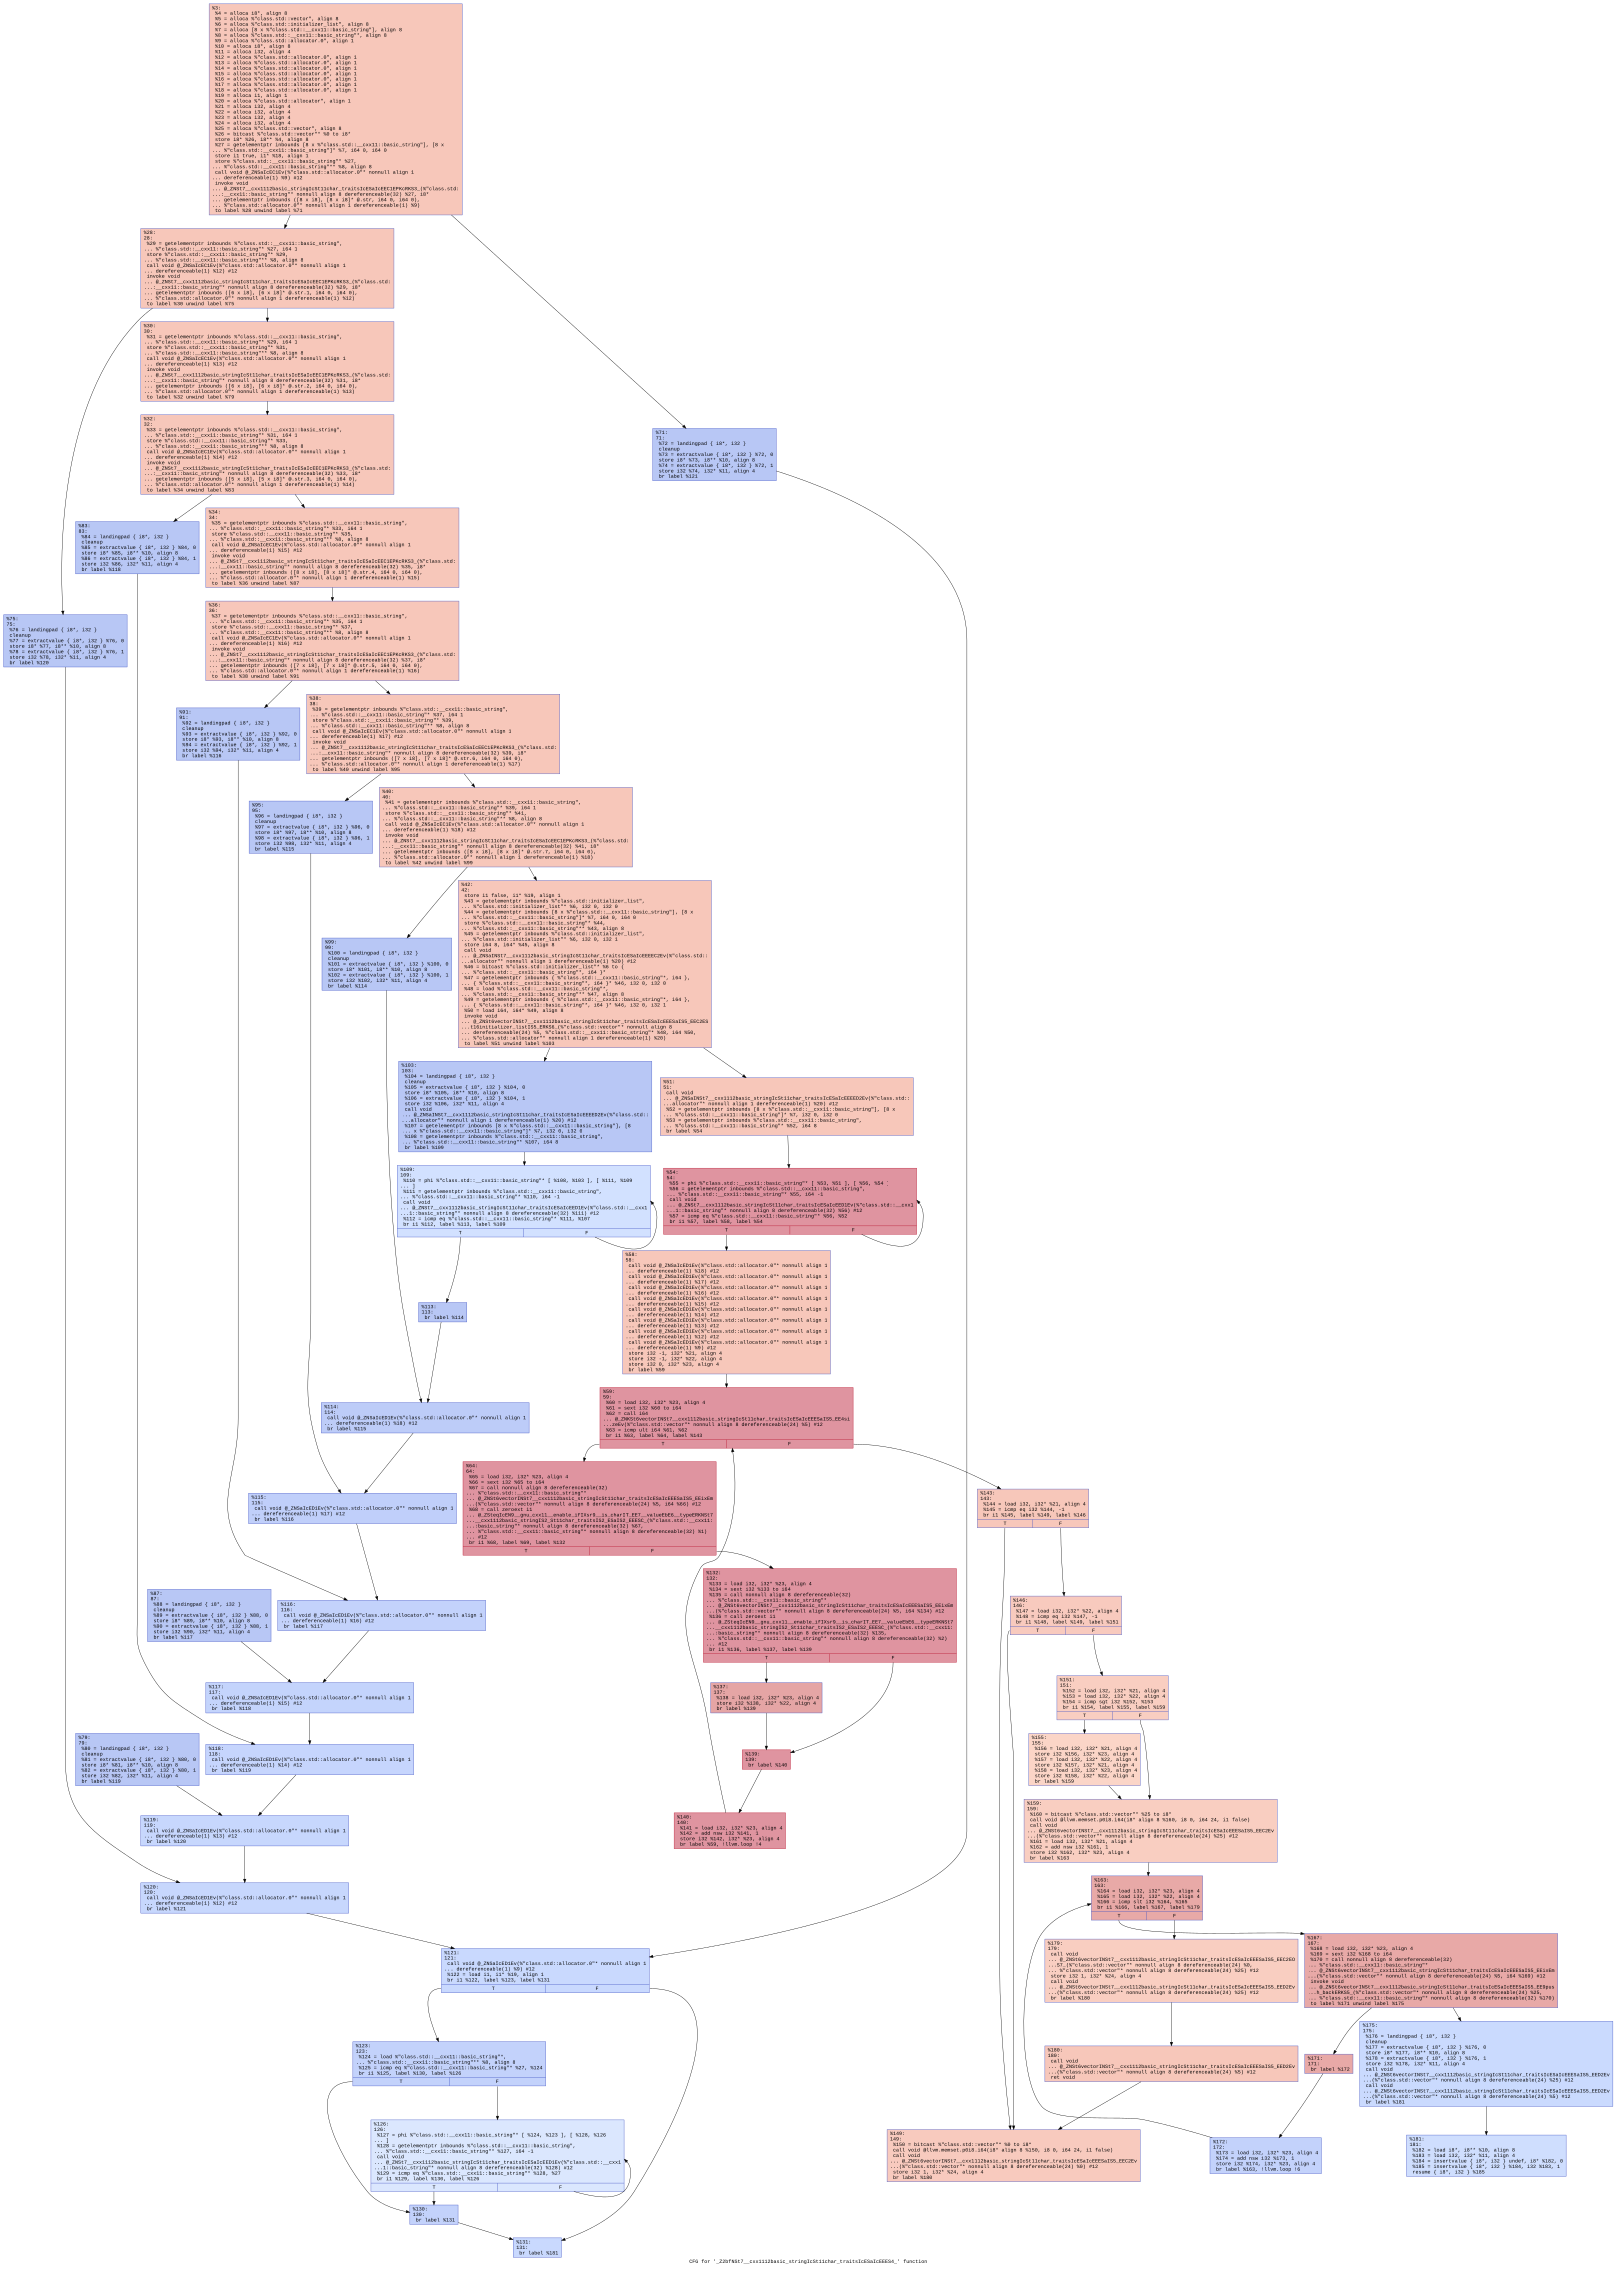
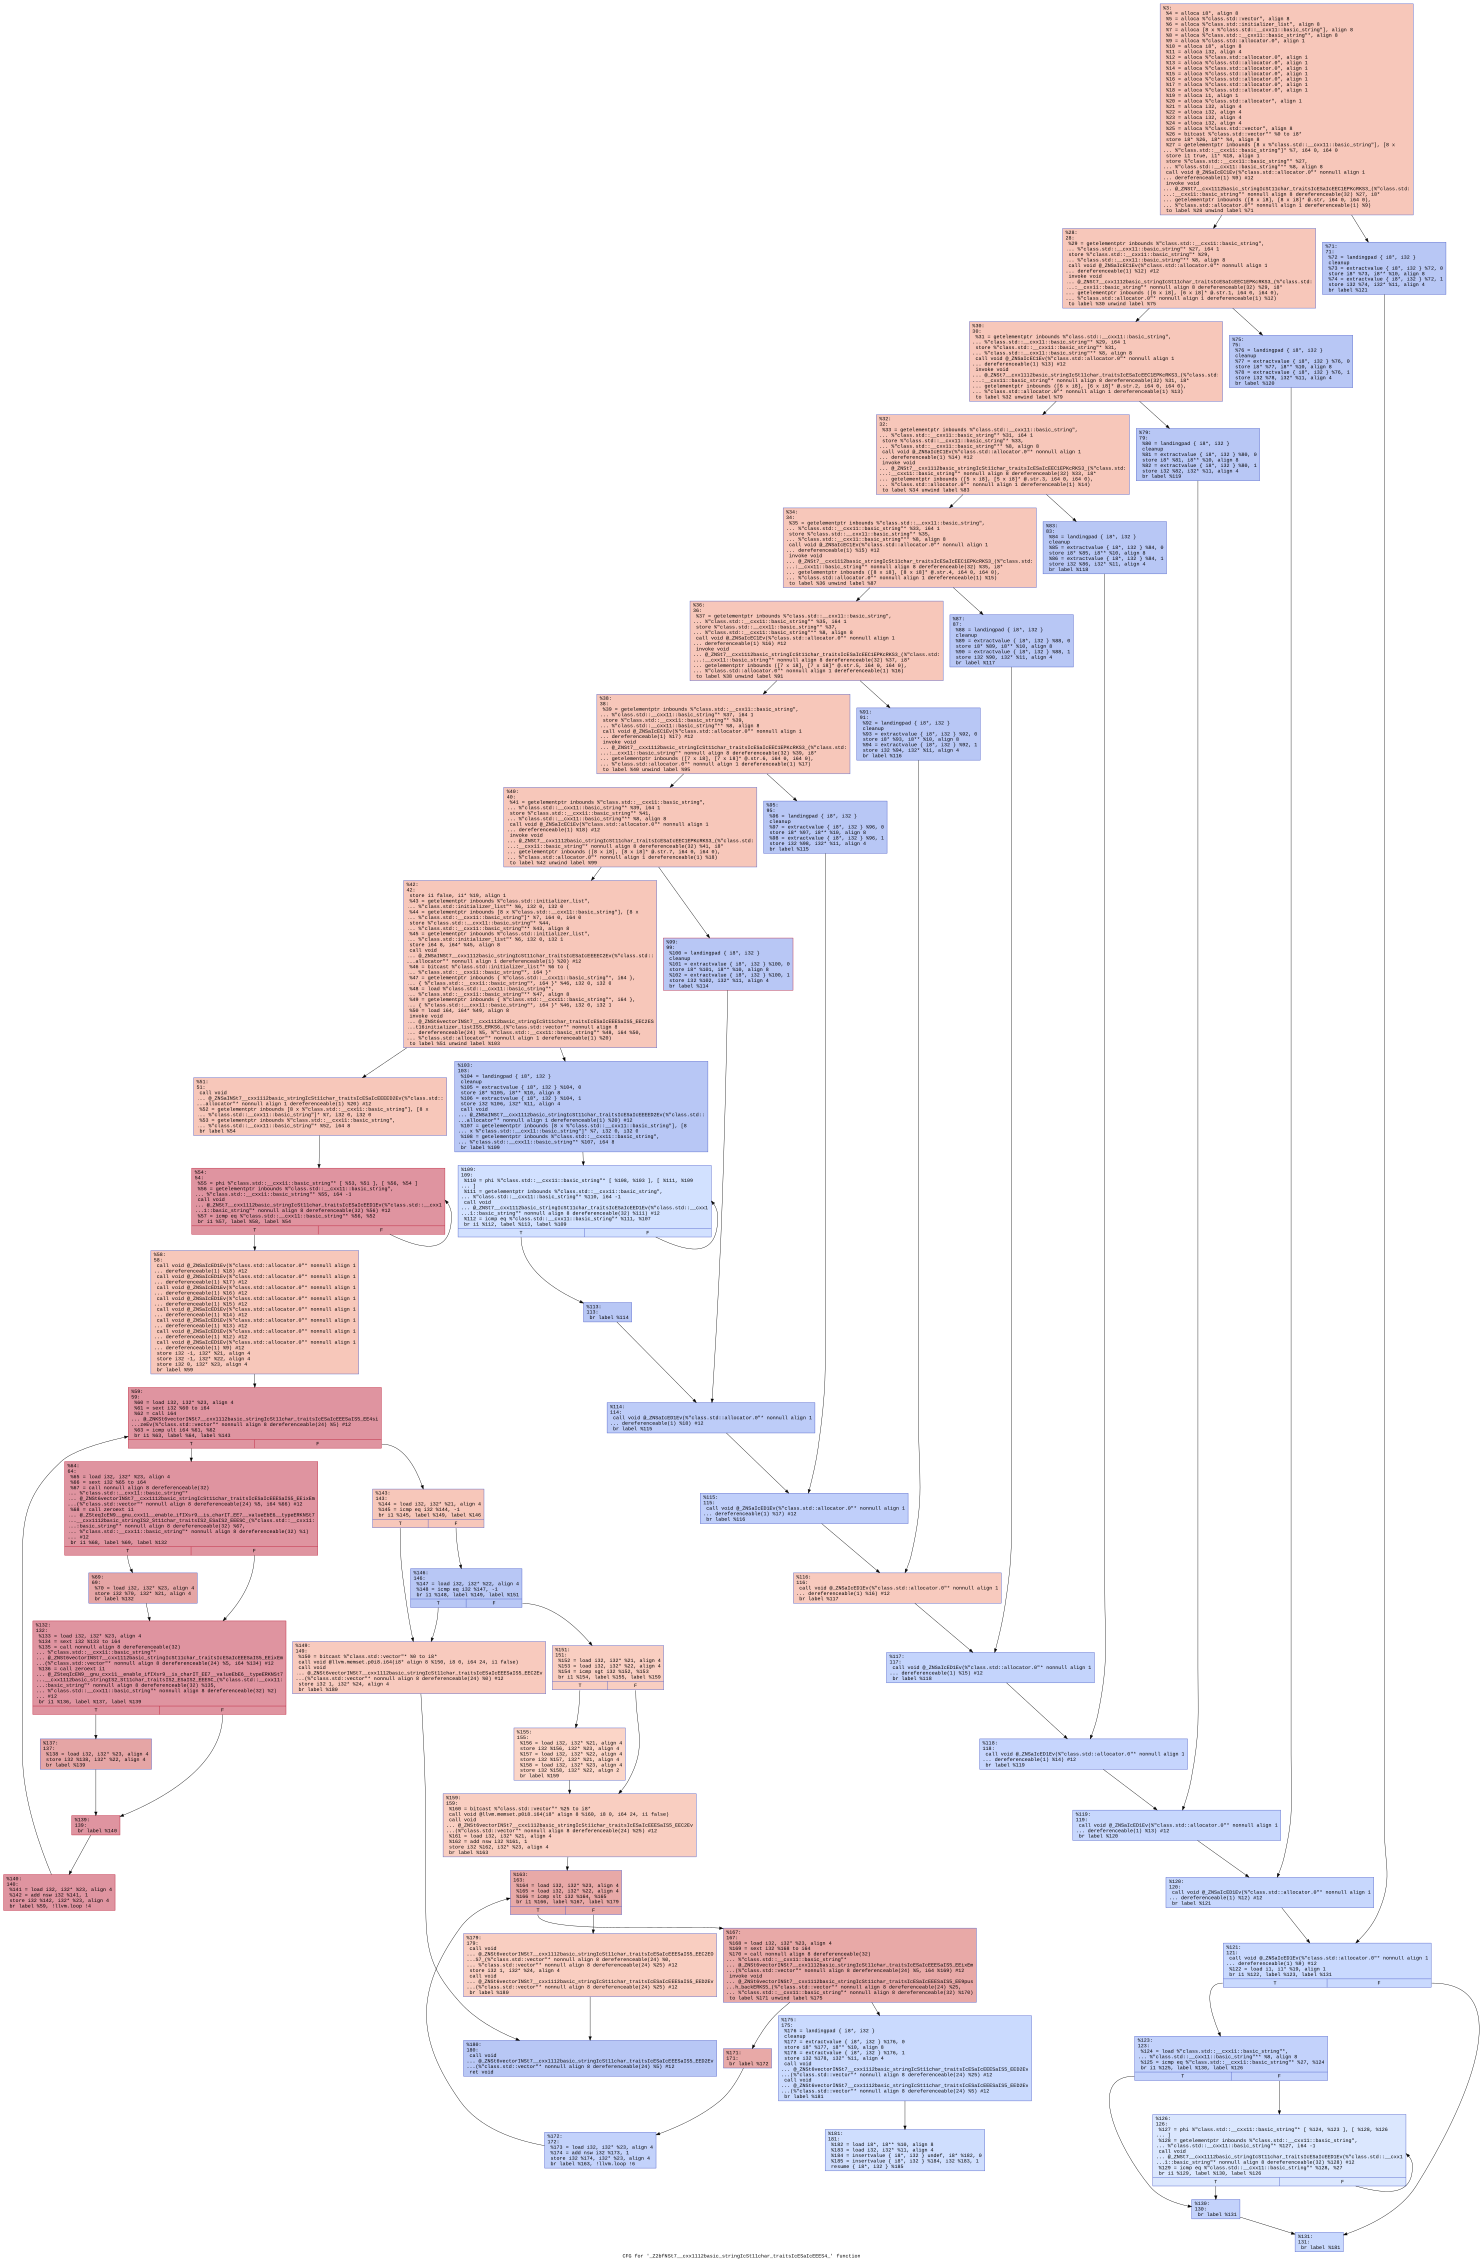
edge "%30:" -> "%79:": added
edge "%34:" -> "%87:": added
node "%99:": color #3d50c3ff -> #b70d28ff
node "%69:": added
node "%116:": fillcolor #779af770 -> #ef886b70
node "%146:": fillcolor #ef886b70 -> #5f7fe870
node "%155:": text "store i32 %158, i32* %22, align 4" -> "store i32 %158, i32* %22, align 2"
node "%180:": fillcolor #ec7f6370 -> #5f7fe870
edge "%180:" -> "%149:": reversed
